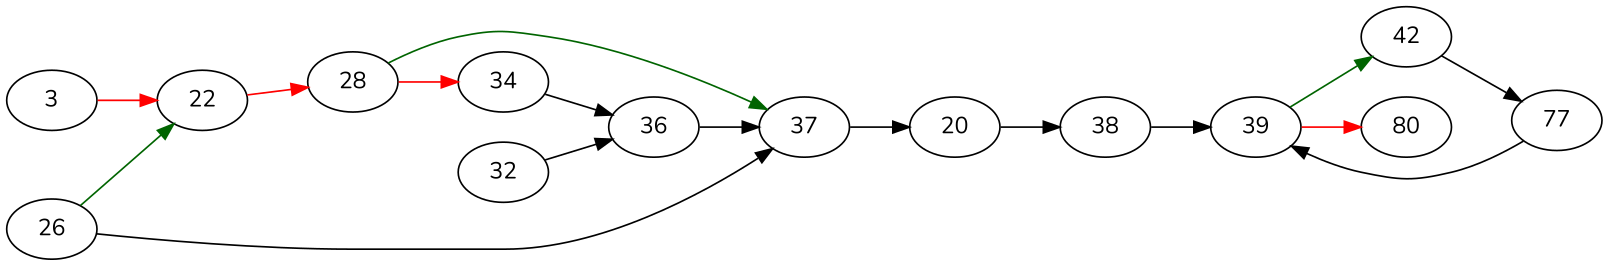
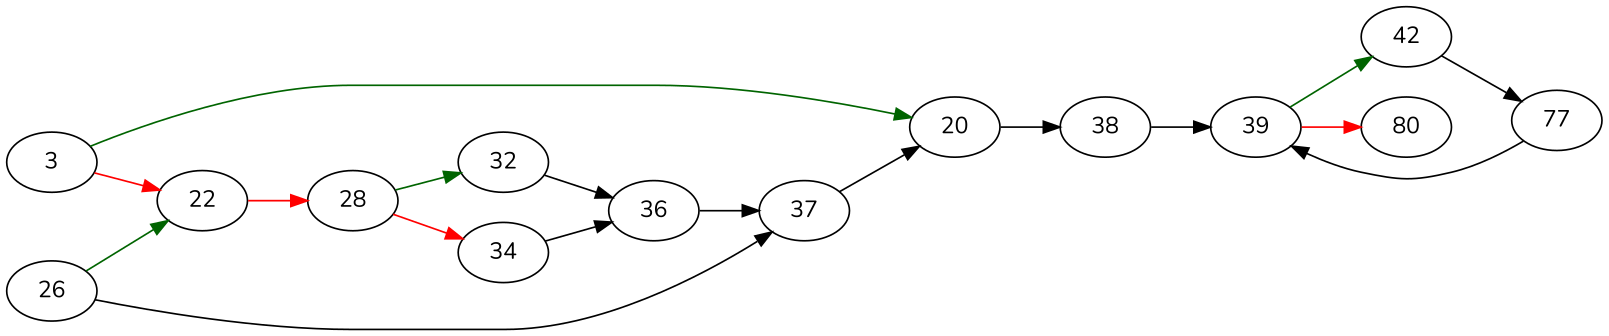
edge "28" -> "37": now "28" -> "32"
edge "3" -> "20": added
